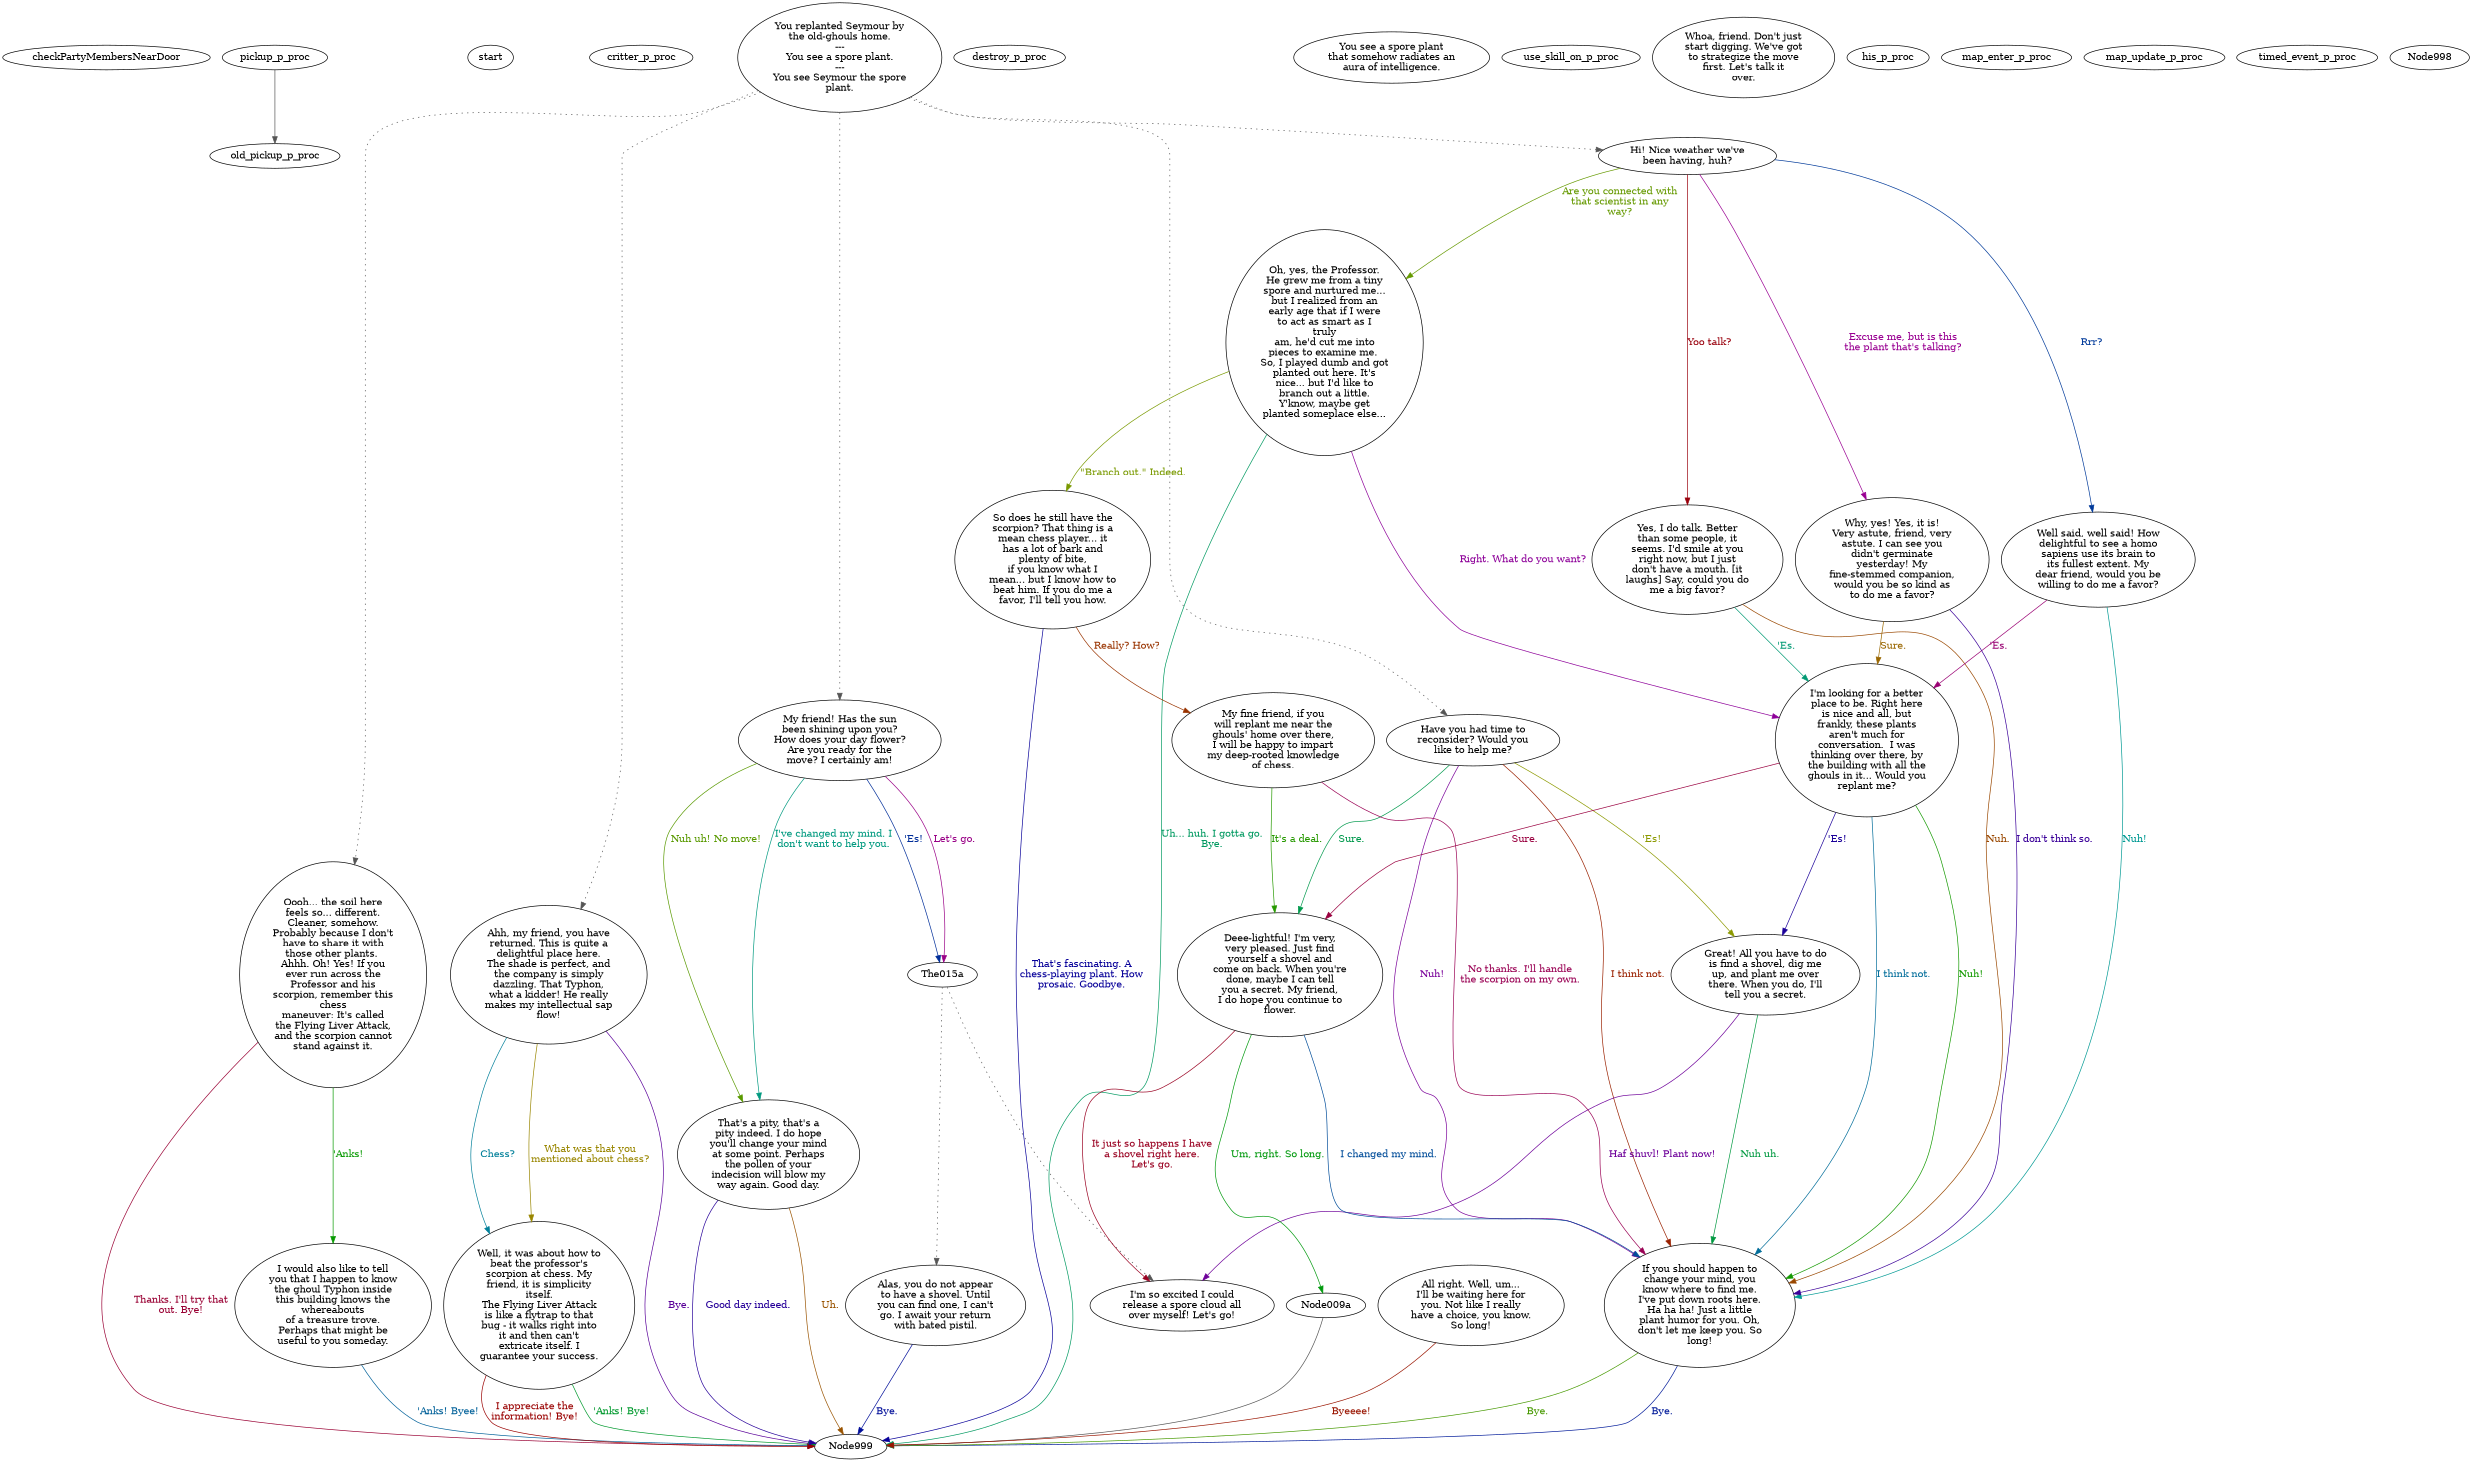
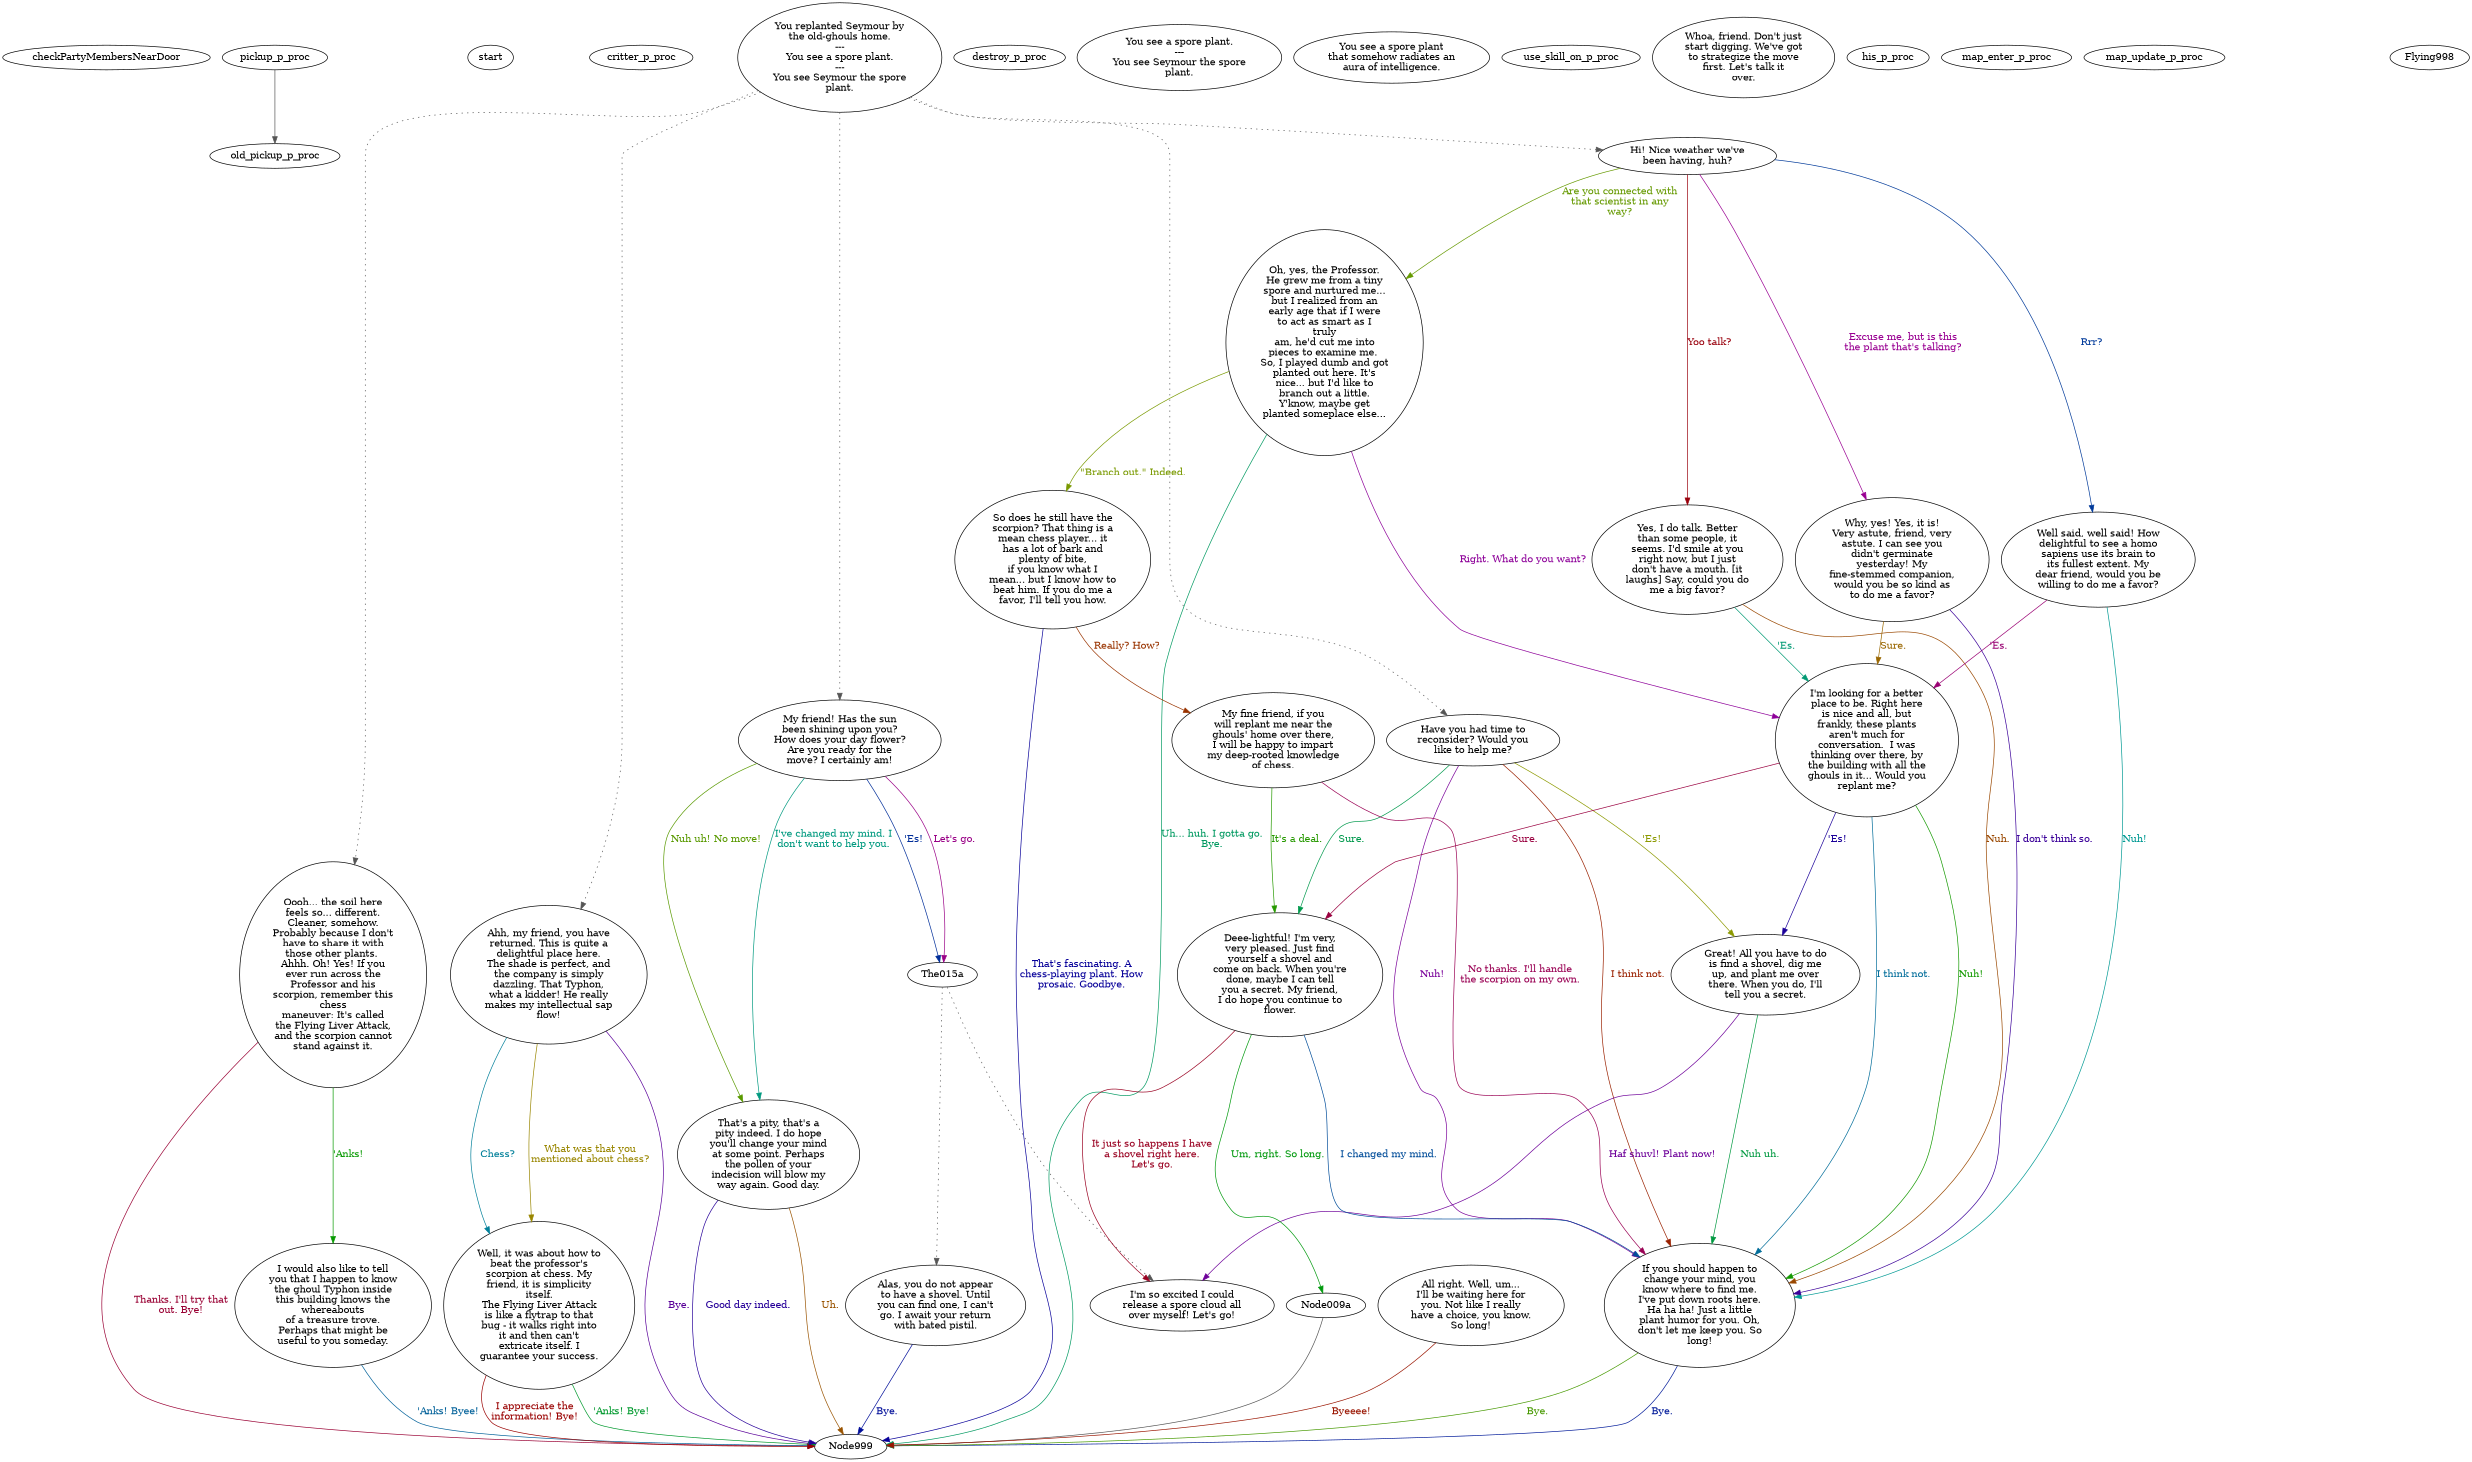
node "You see a spore plant. --- You see Seymour the spore plant.": added
node "timed_event_p_proc": removed
node "Node998": label "Node998" -> "Flying998"
